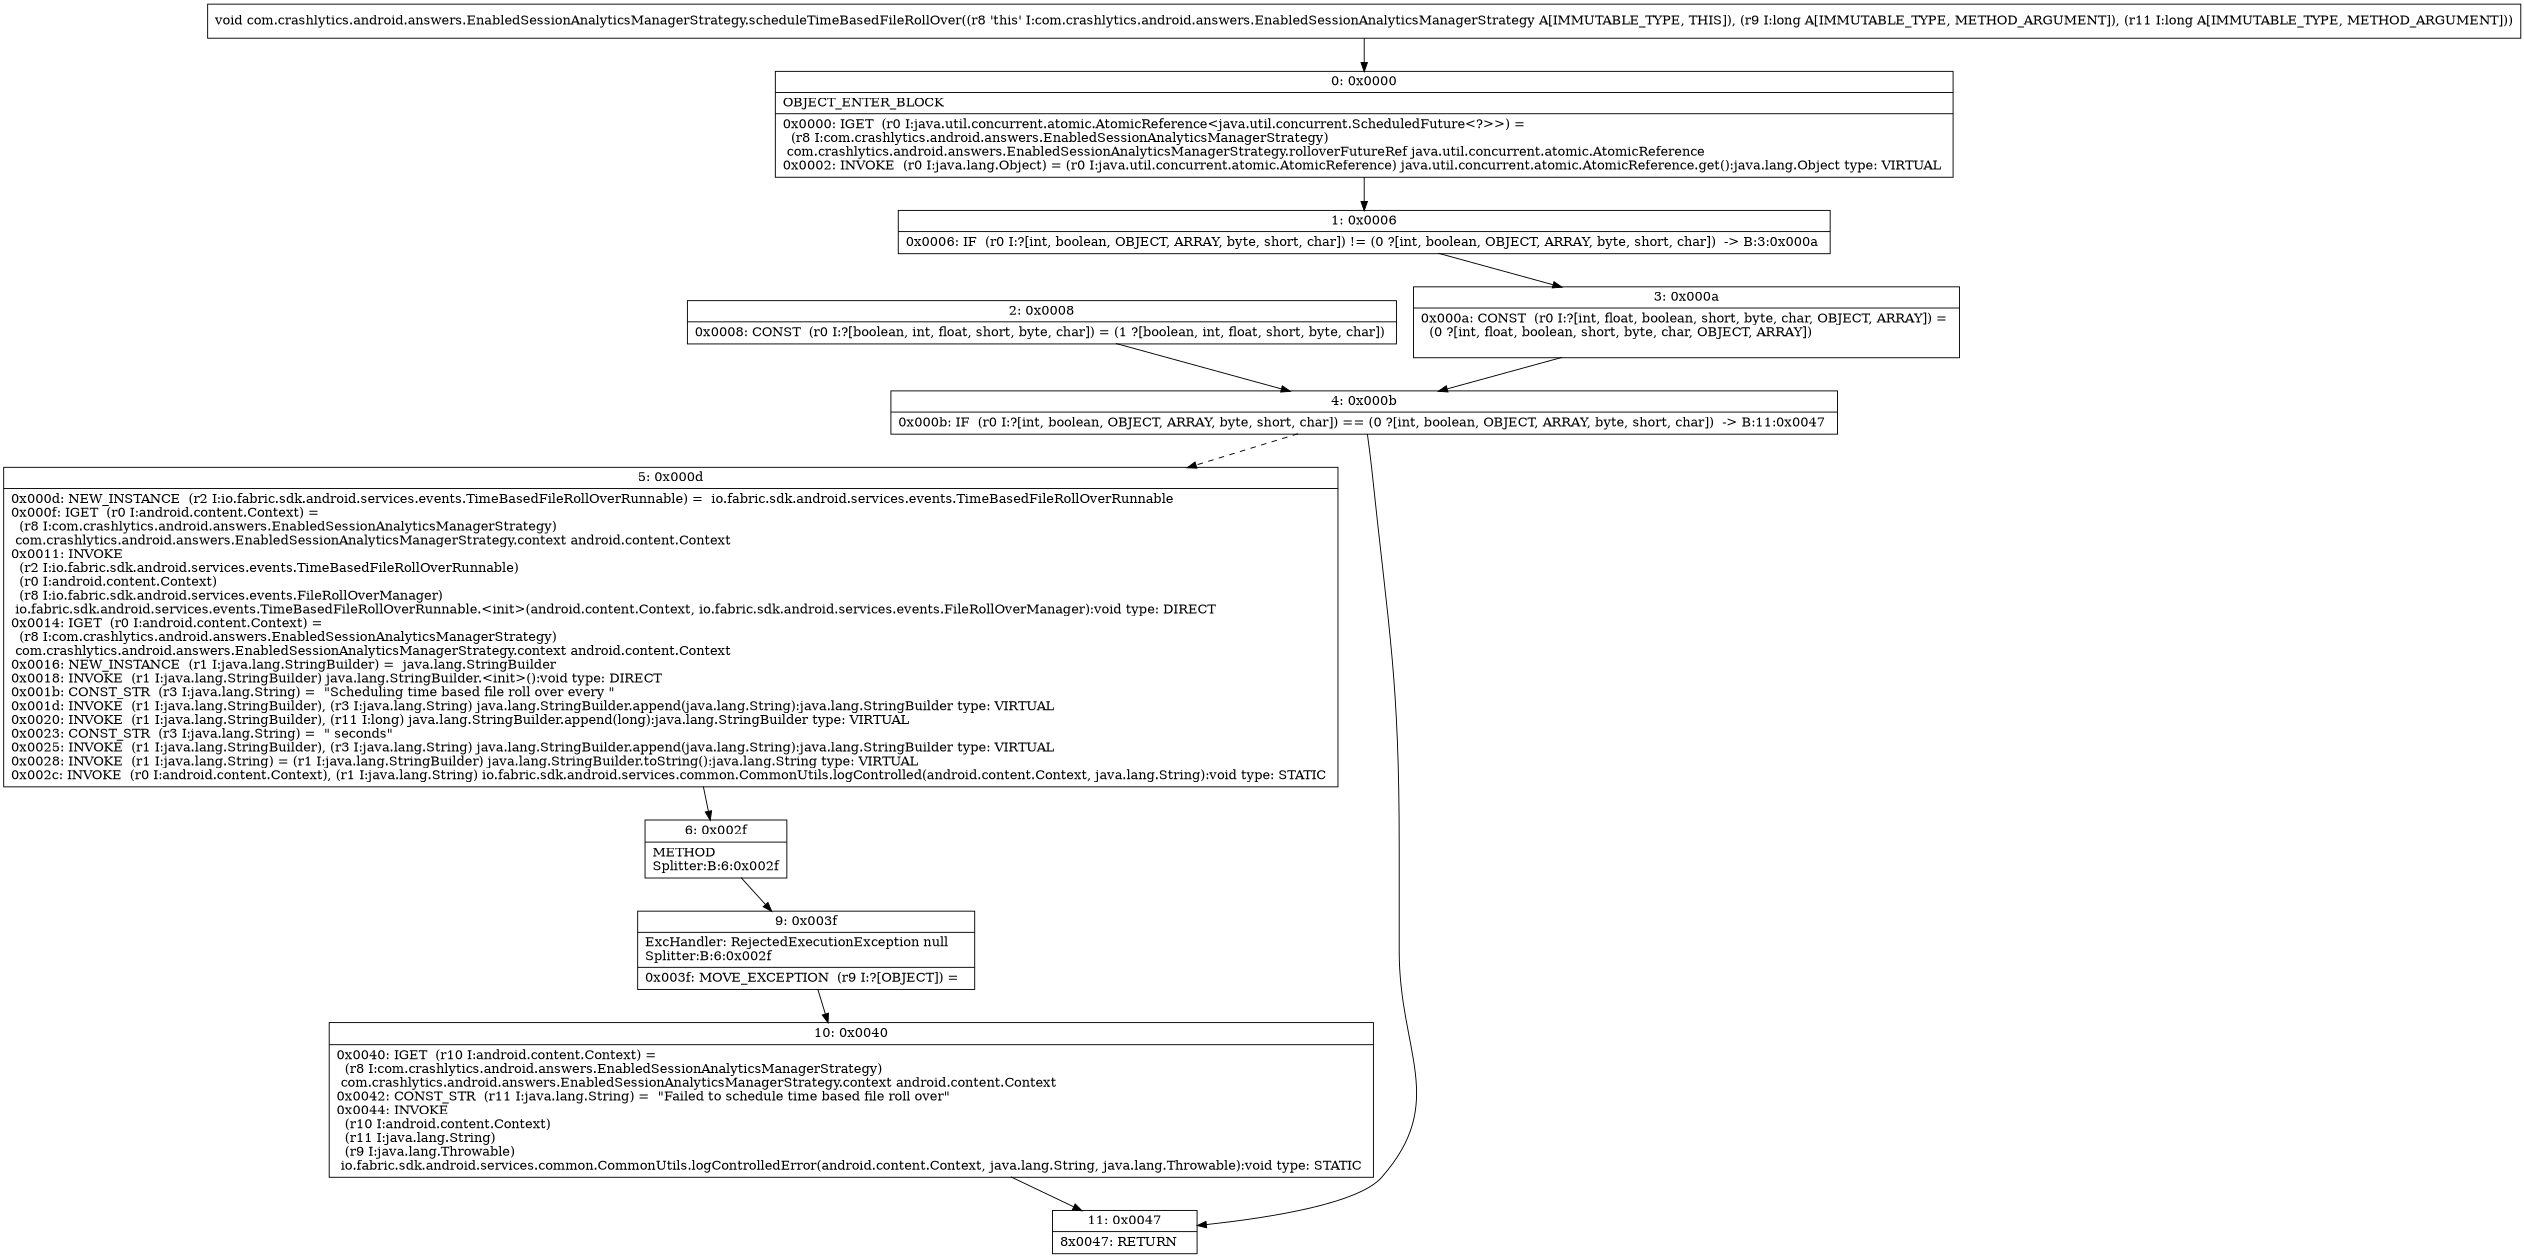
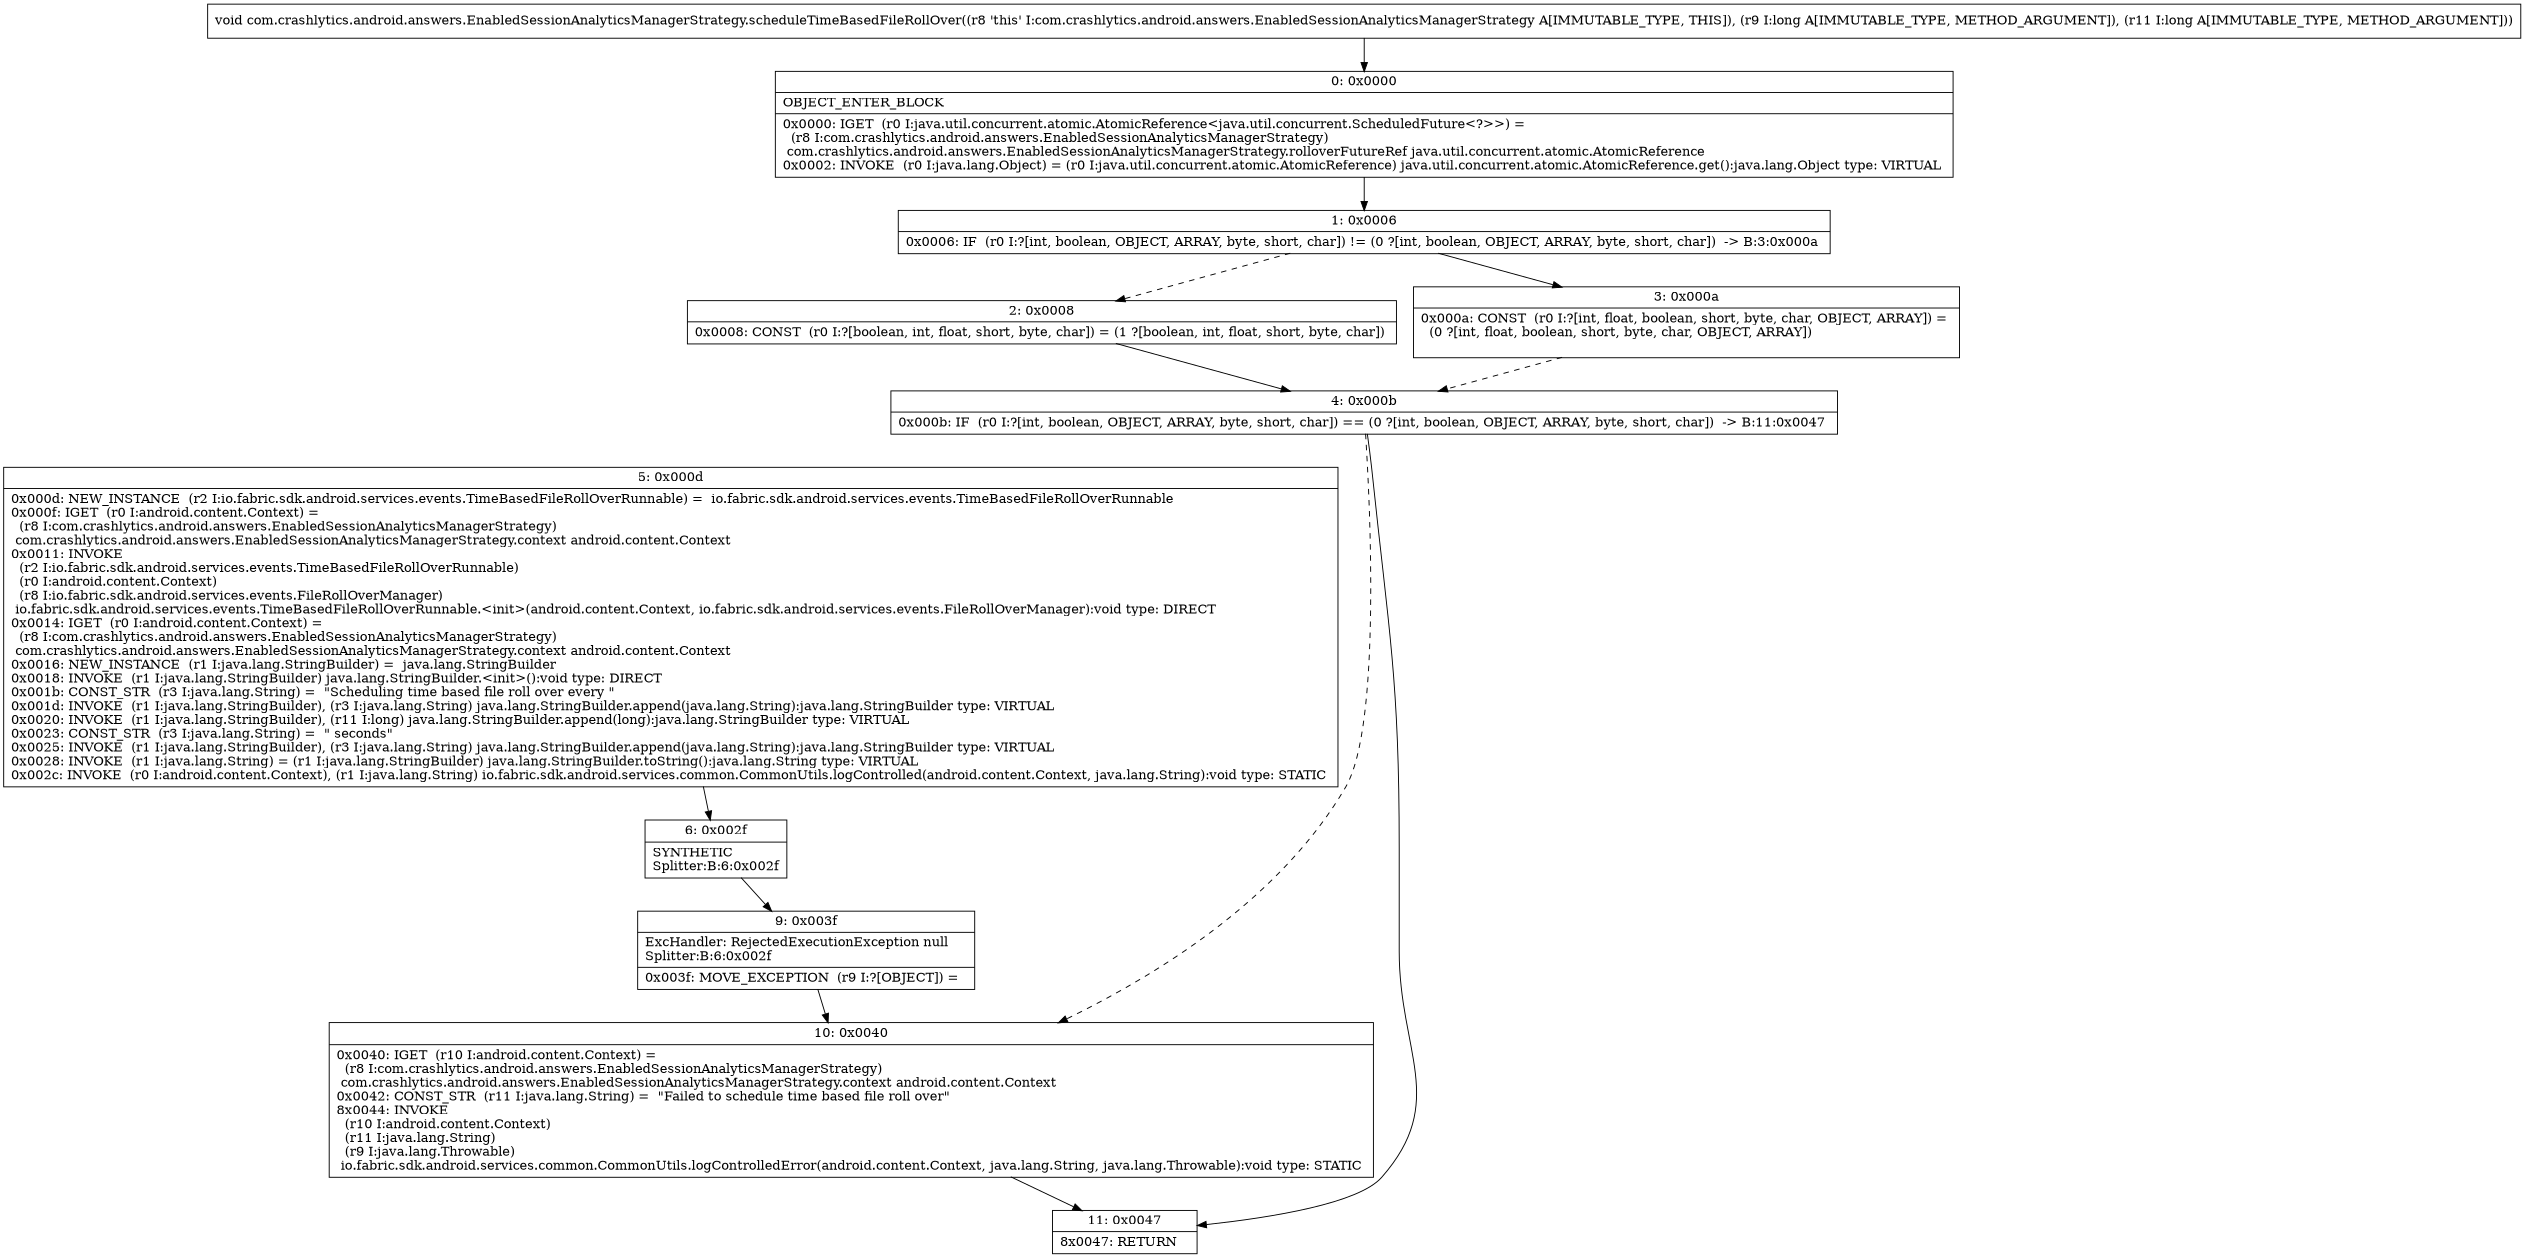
edge "1: 0x0006" -> "2: 0x0008": added
edge "3: 0x000a" -> "4: 0x000b": style solid -> dashed
edge "4: 0x000b" -> "5: 0x000d": now "4: 0x000b" -> "10: 0x0040"
node "6: 0x002f": text "METHOD" -> "SYNTHETIC"
node "10: 0x0040": text "0x0044: INVOKE" -> "8x0044: INVOKE"
